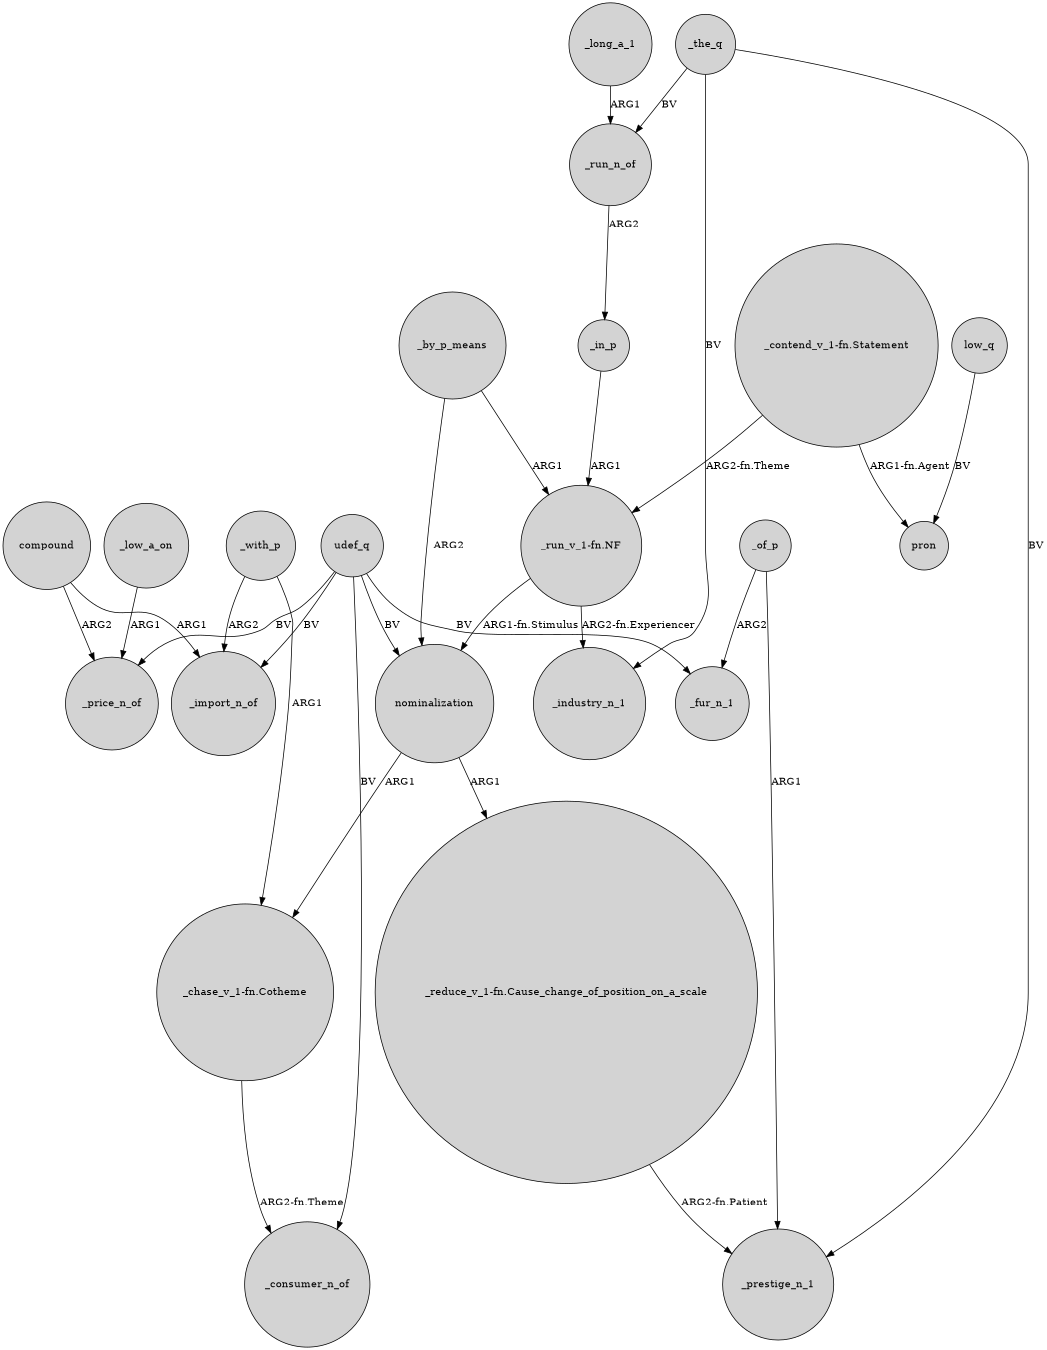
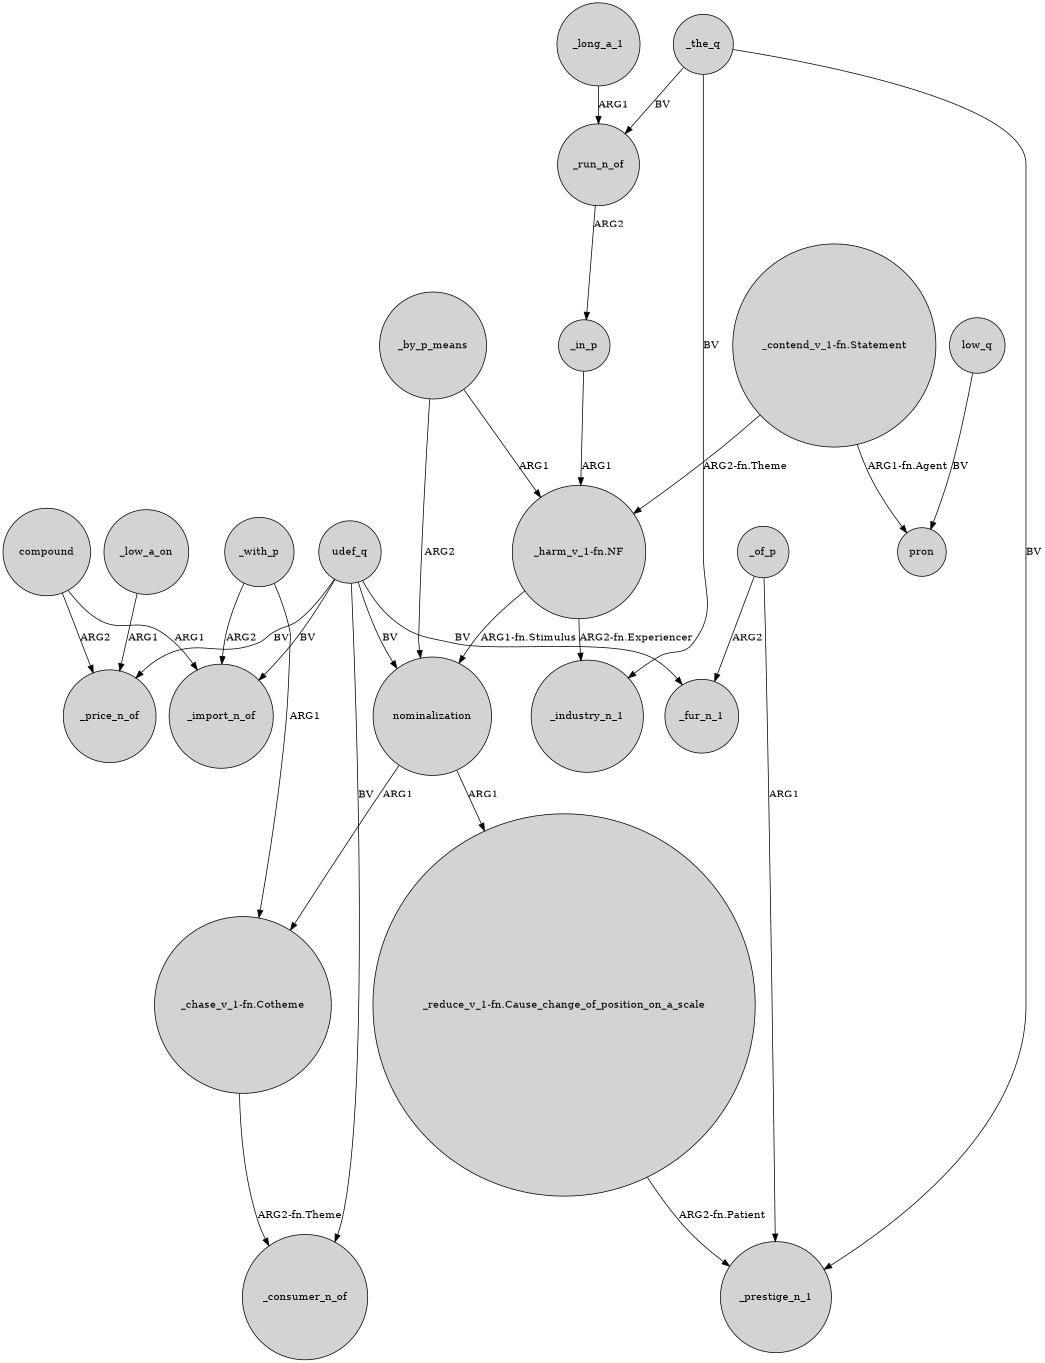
node "_run_v_1-fn.NF": label "_run_v_1-fn.NF" -> "_harm_v_1-fn.NF"
